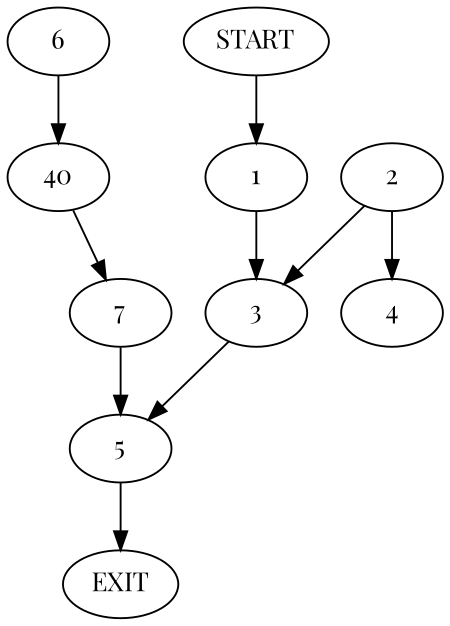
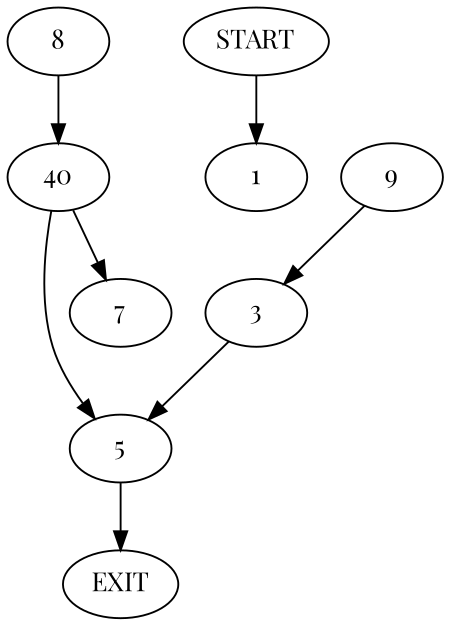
node "6": label "6" -> "8"
node "2": label "2" -> "9"
edge "1" -> "3": removed
node "4": removed
edge "7" -> "5": now "40" -> "5"
